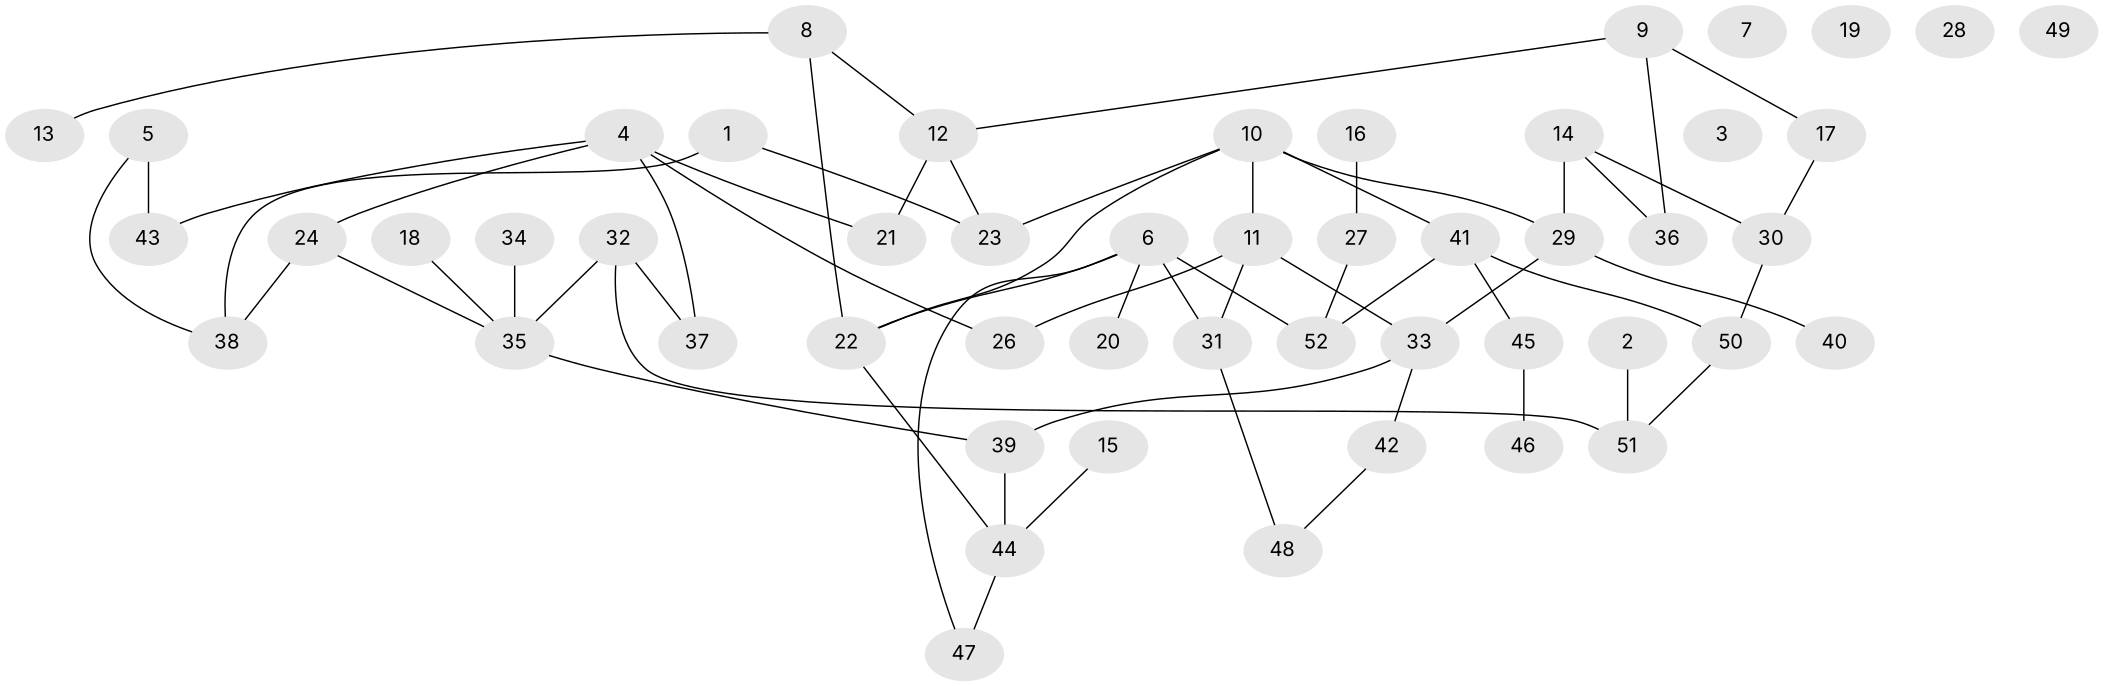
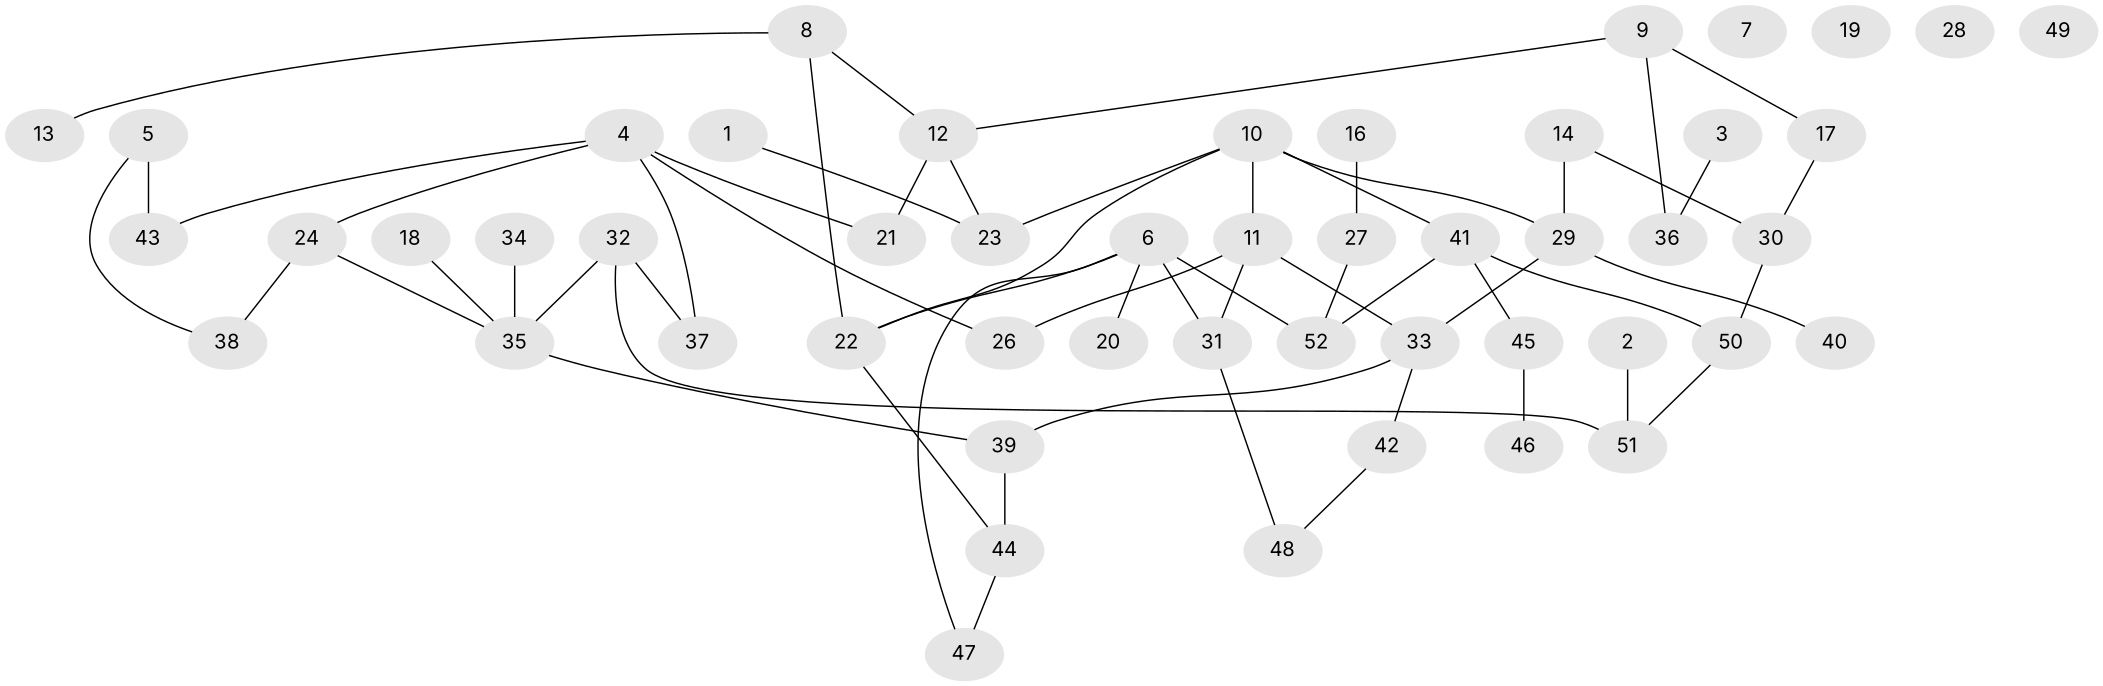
edge "1" -- "38": removed
edge "14" -- "36": now "3" -- "36"
node "15": removed
